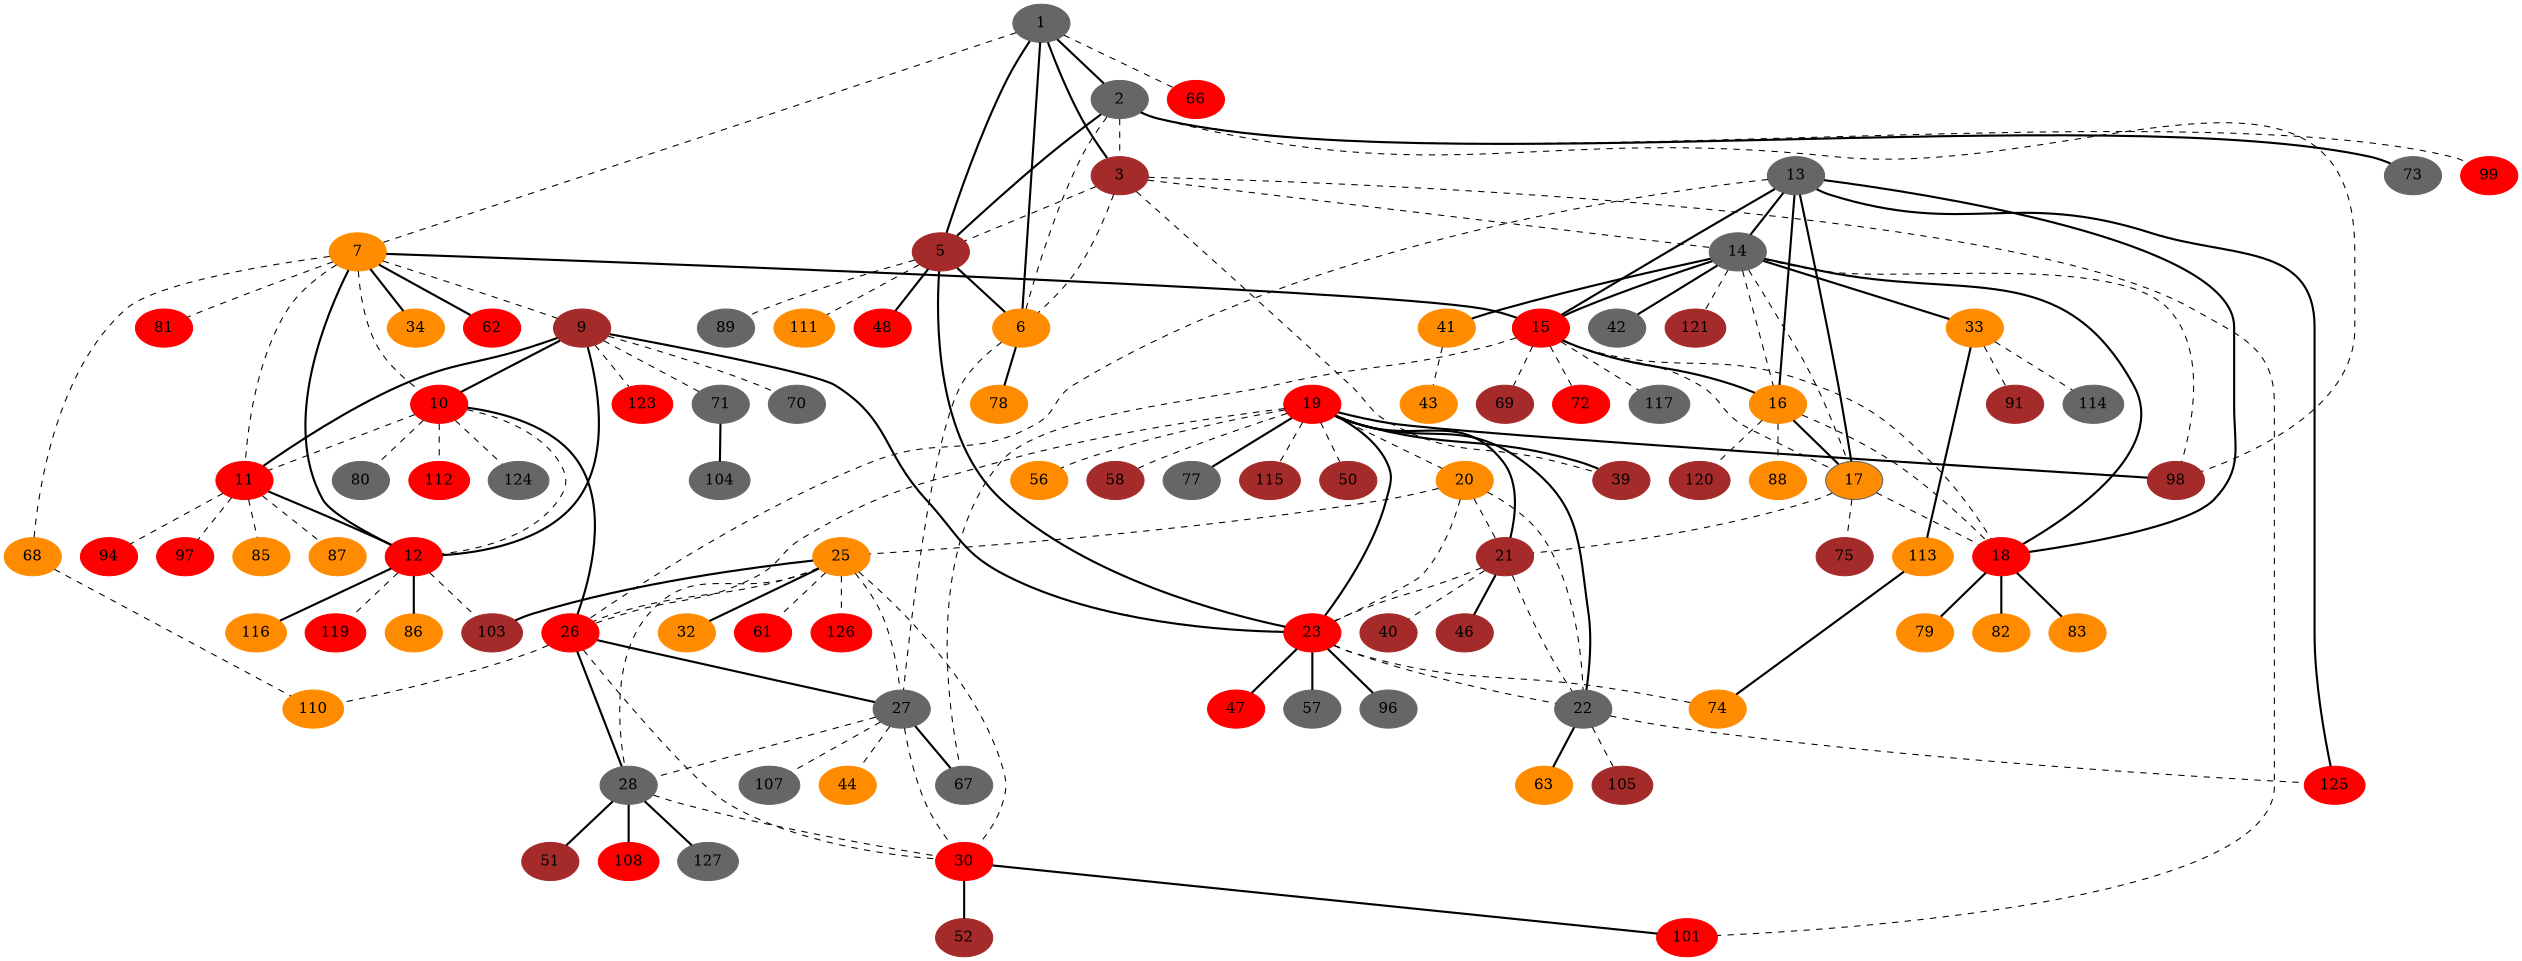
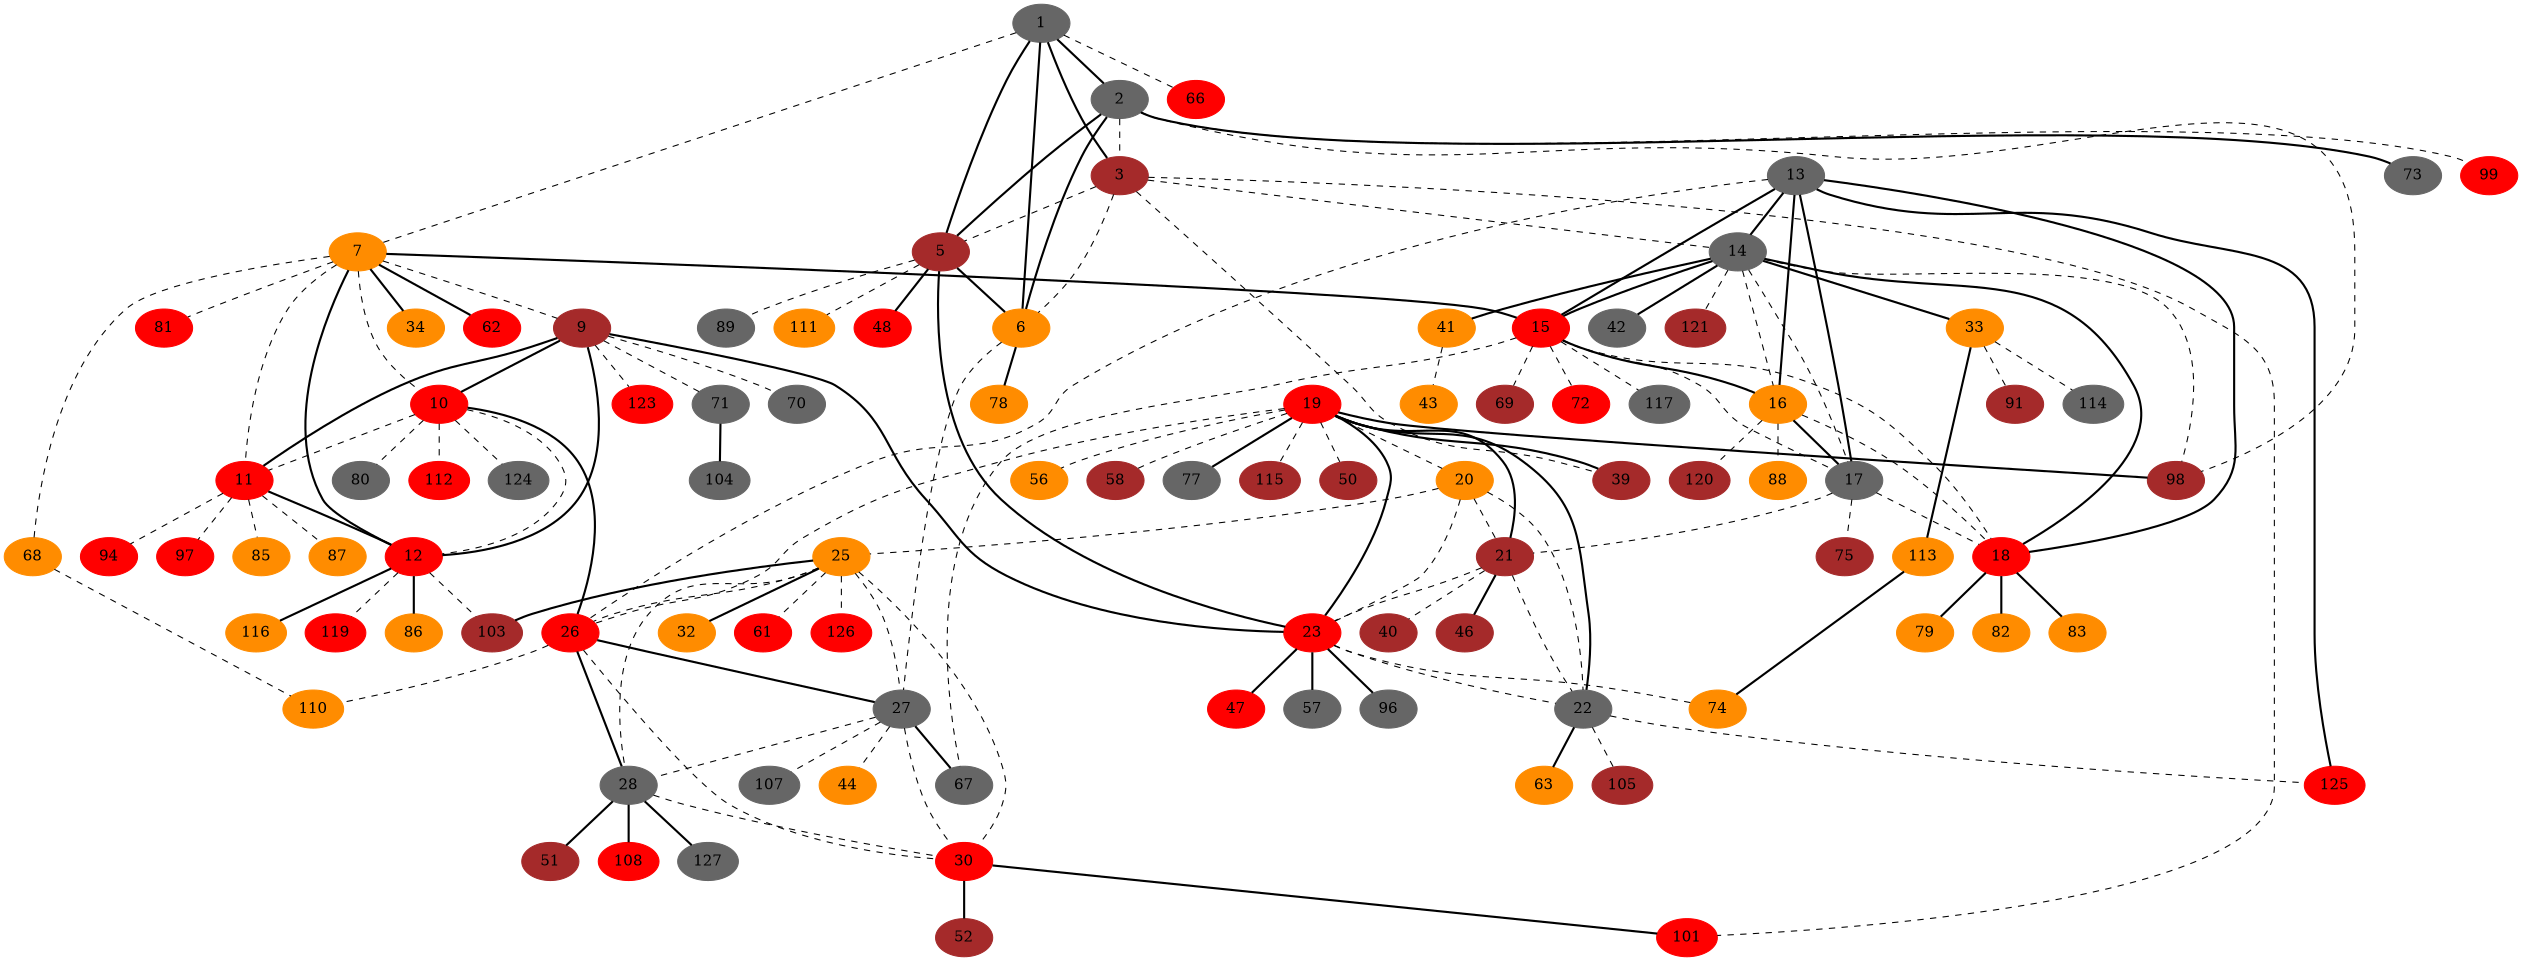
edge "2" -- "6": style dashed -> bold
node "17": fillcolor darkorange -> gray40
